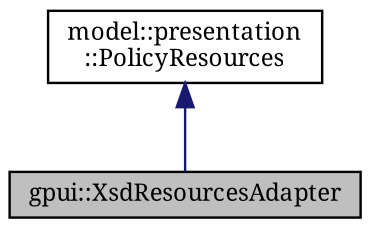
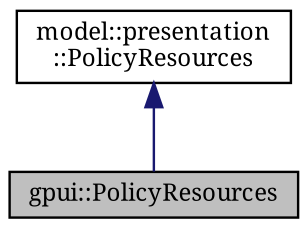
node "gpui::XsdResourcesAdapter": label "gpui::XsdResourcesAdapter" -> "gpui::PolicyResources"
